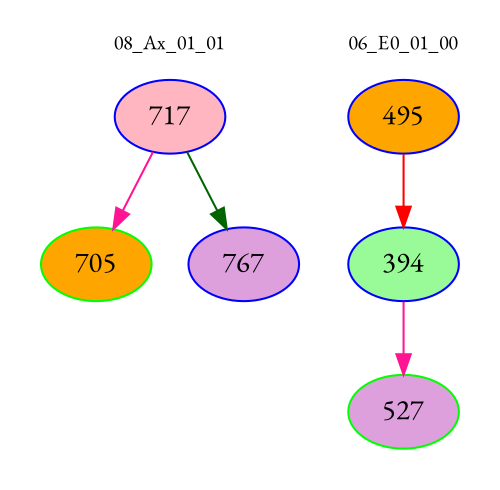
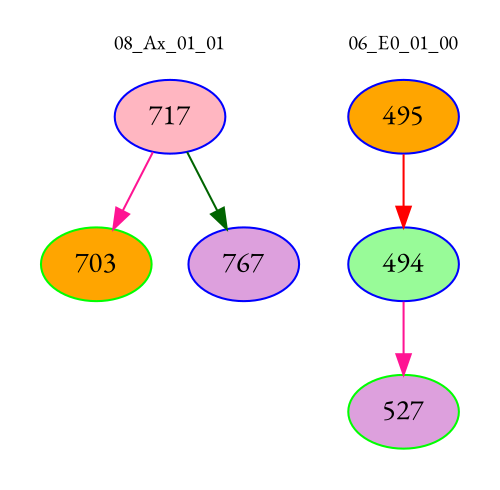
node "705": label "705" -> "703"
node "394": label "394" -> "494"
